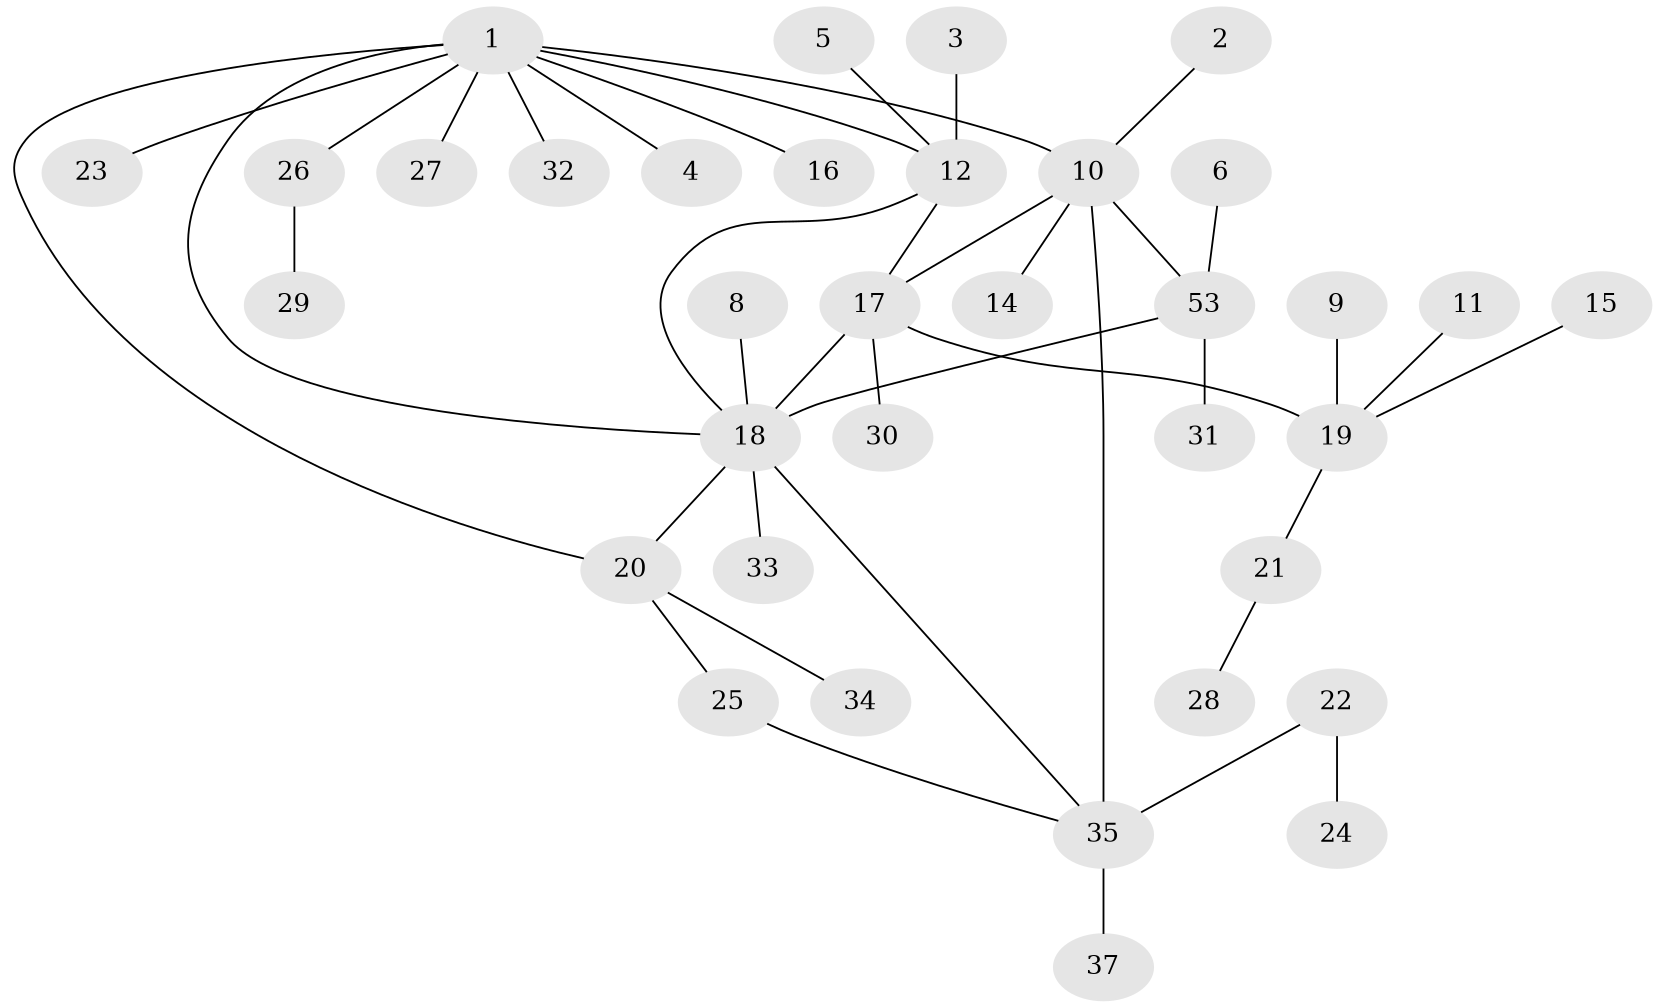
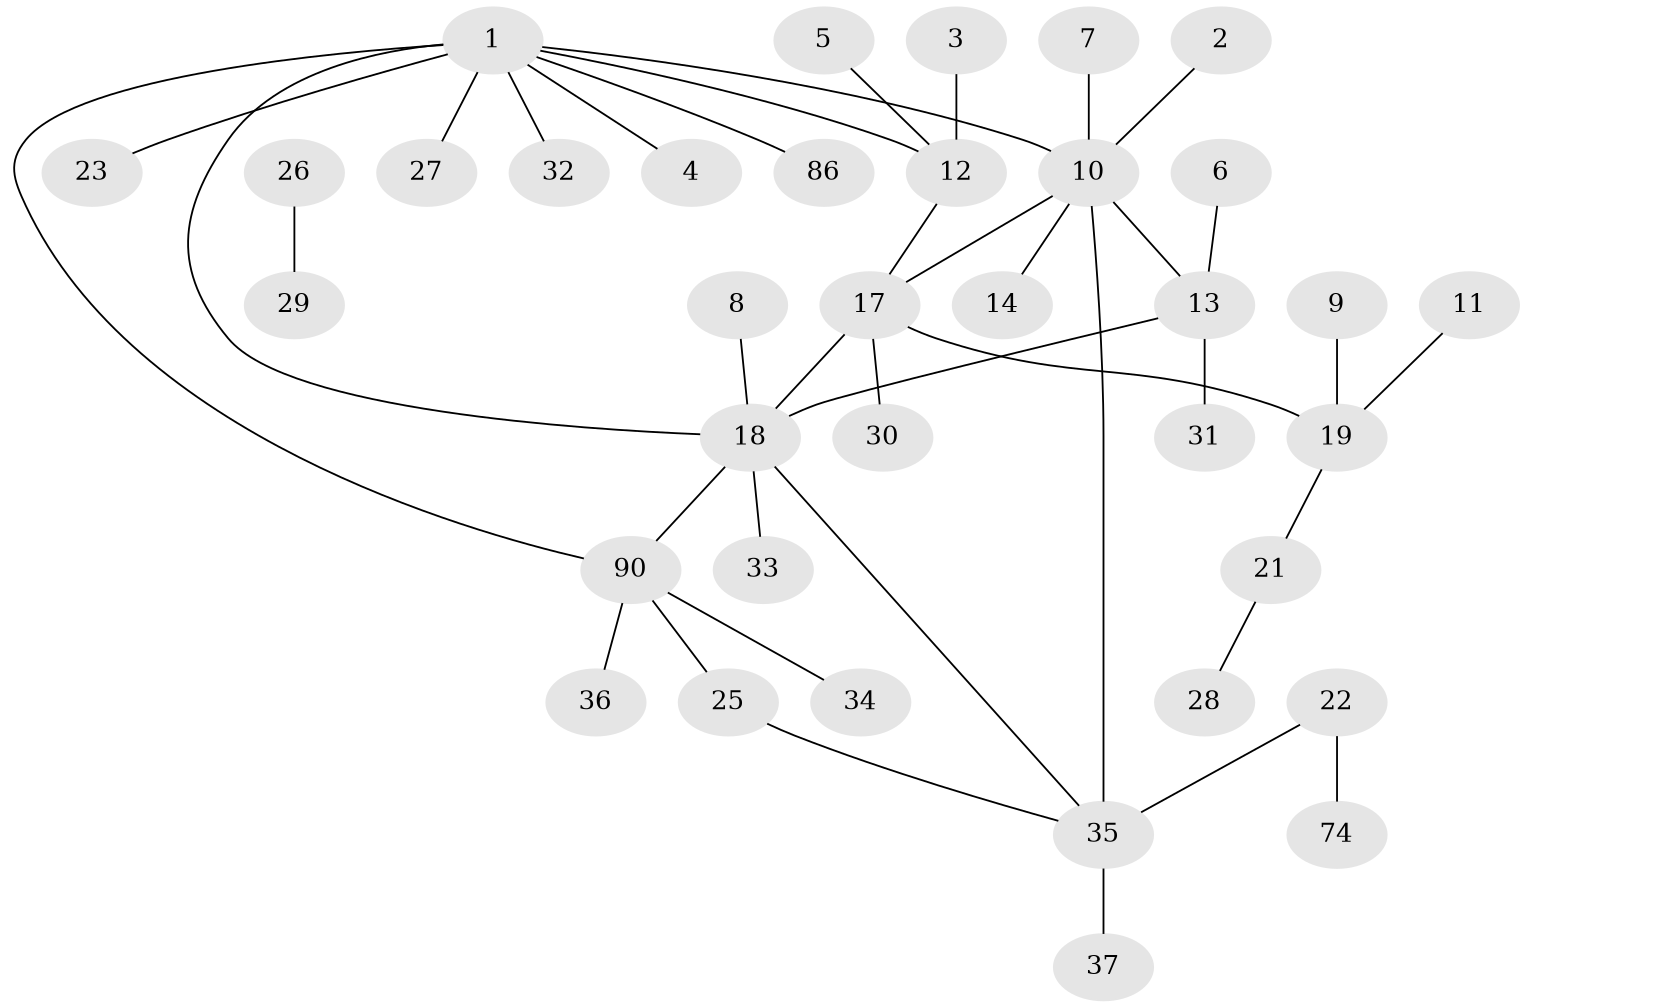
node "7": added
edge "1" -- "26": removed
node "16": label "16" -> "86"
edge "12" -- "18": removed
node "53": label "53" -> "13"
node "15": removed
node "20": label "20" -> "90"
node "36": added
node "24": label "24" -> "74"
